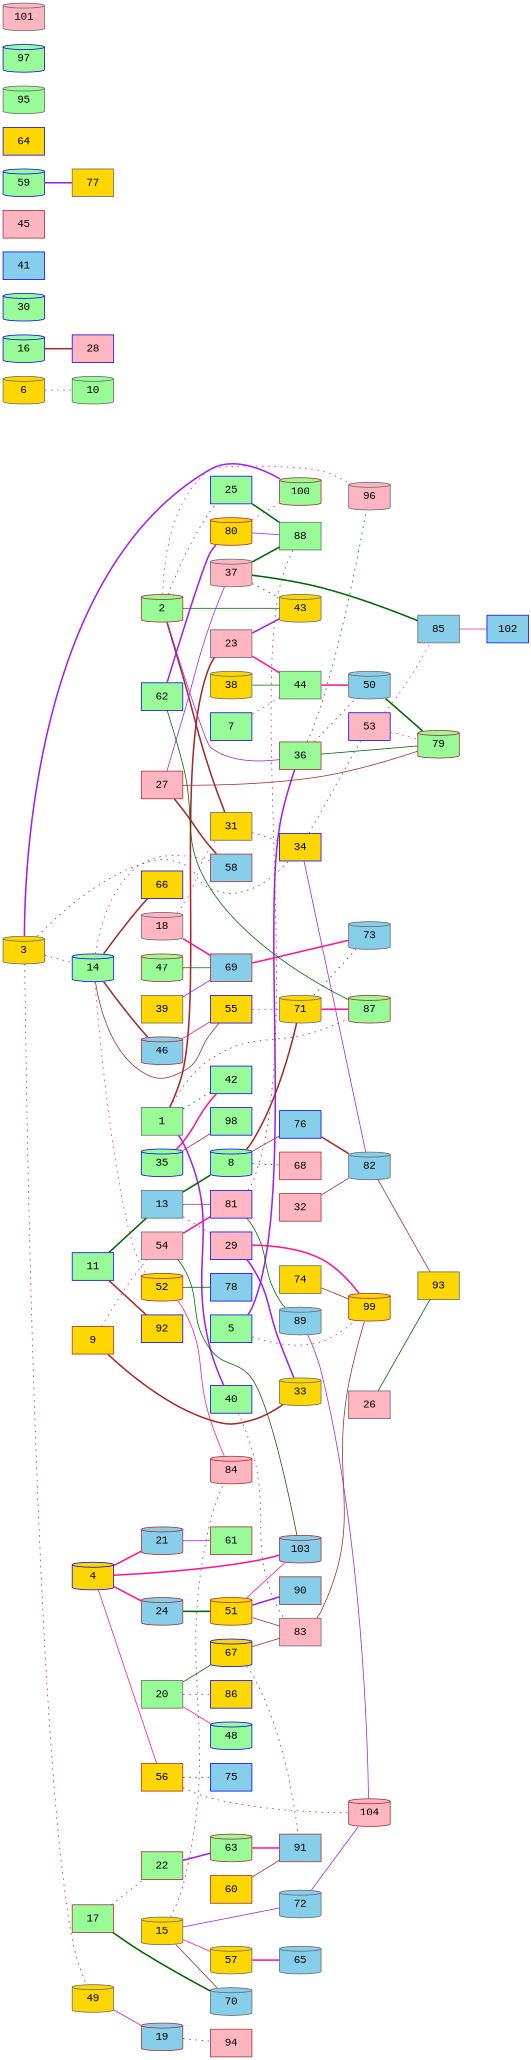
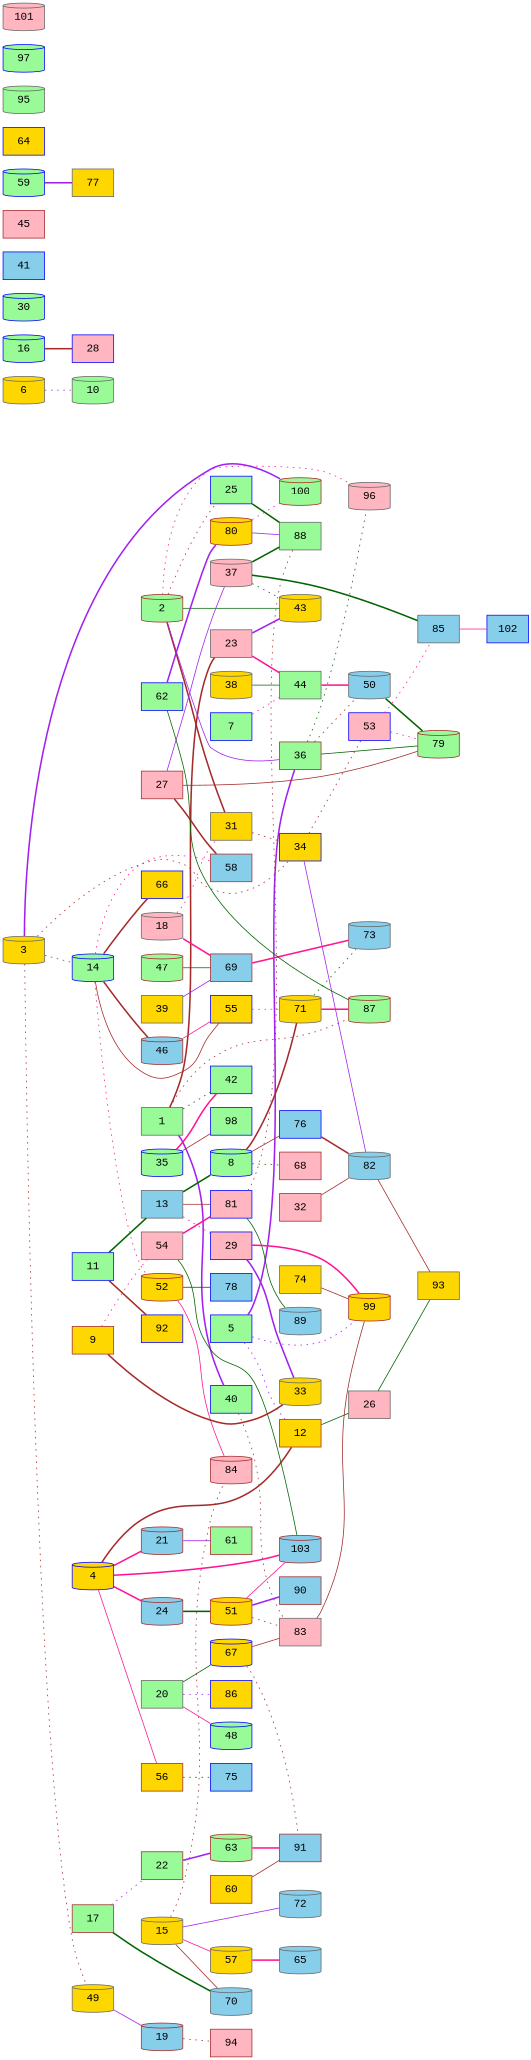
node "12": added
edge "51" -- "83": style solid -> dotted
node "104": removed
